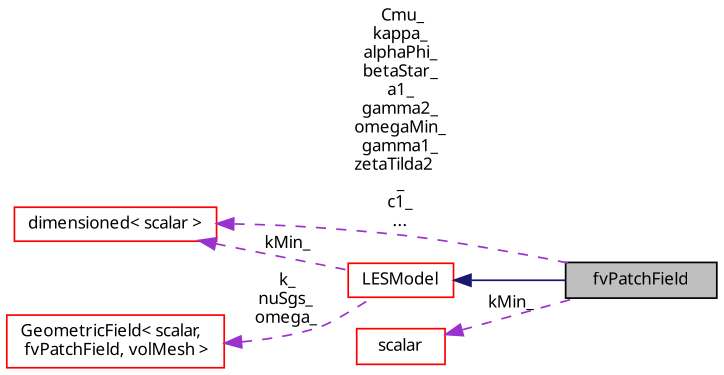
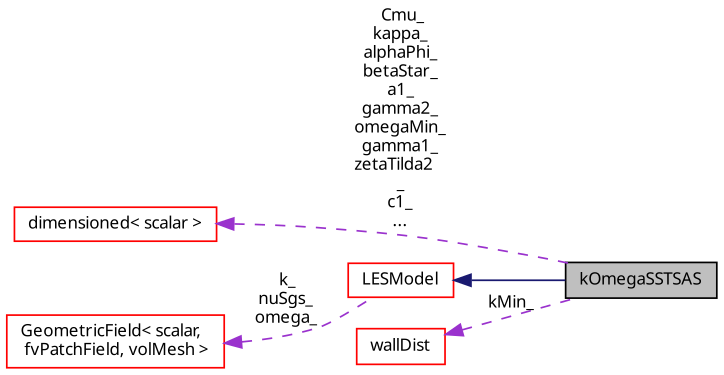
edge "LESModel" -> "dimensioned< scalar >": removed, label "kMin_"
node "fvPatchField": label "fvPatchField" -> "kOmegaSSTSAS"
node "scalar": label "scalar" -> "wallDist"
